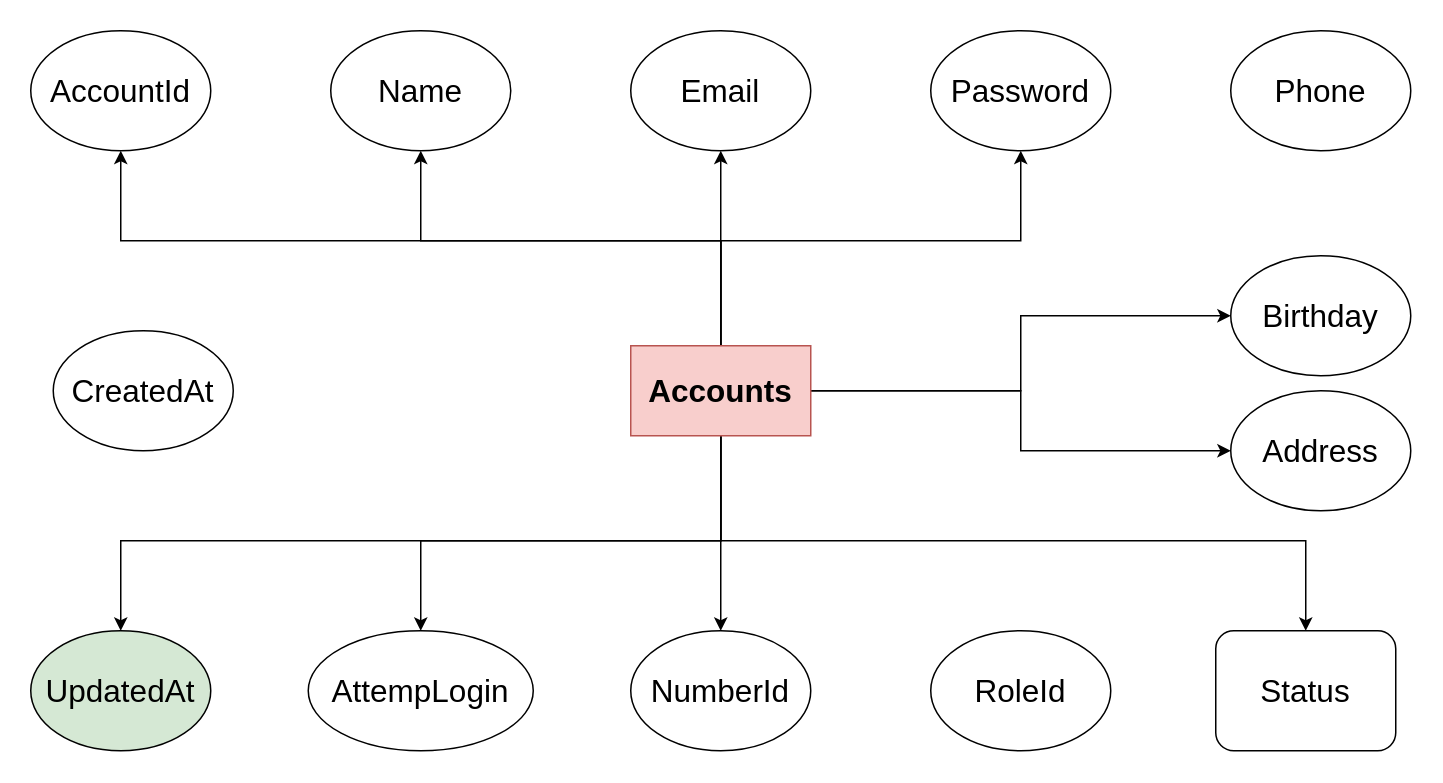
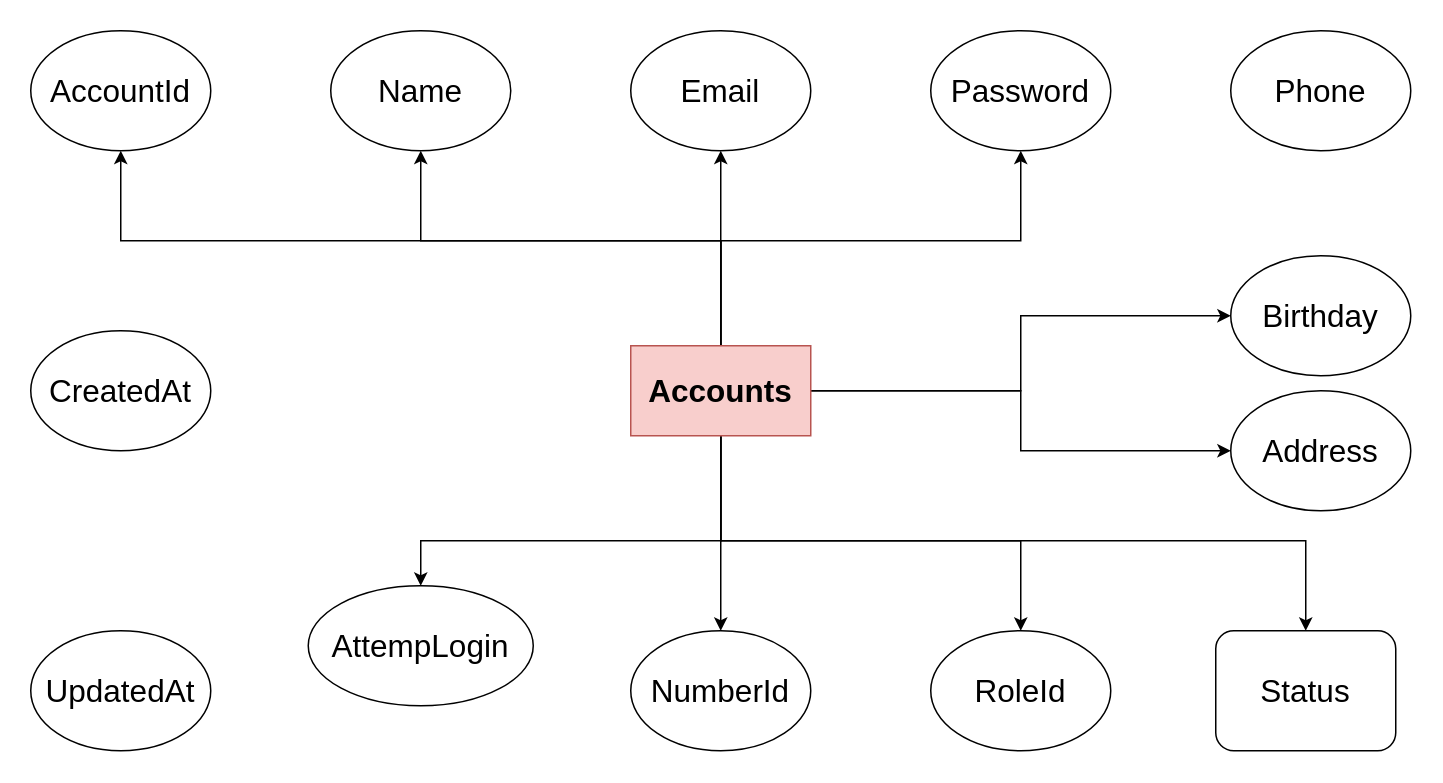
node "CreatedAt": moved (143, 391) -> (121, 391)
edge "Accounts" -> "UpdatedAt": removed
edge "Accounts" -> "RoleId": added
node "UpdatedAt": fillcolor #d5e8d4 -> #ffffff
node "AttempLogin": moved (421, 691) -> (421, 646)
